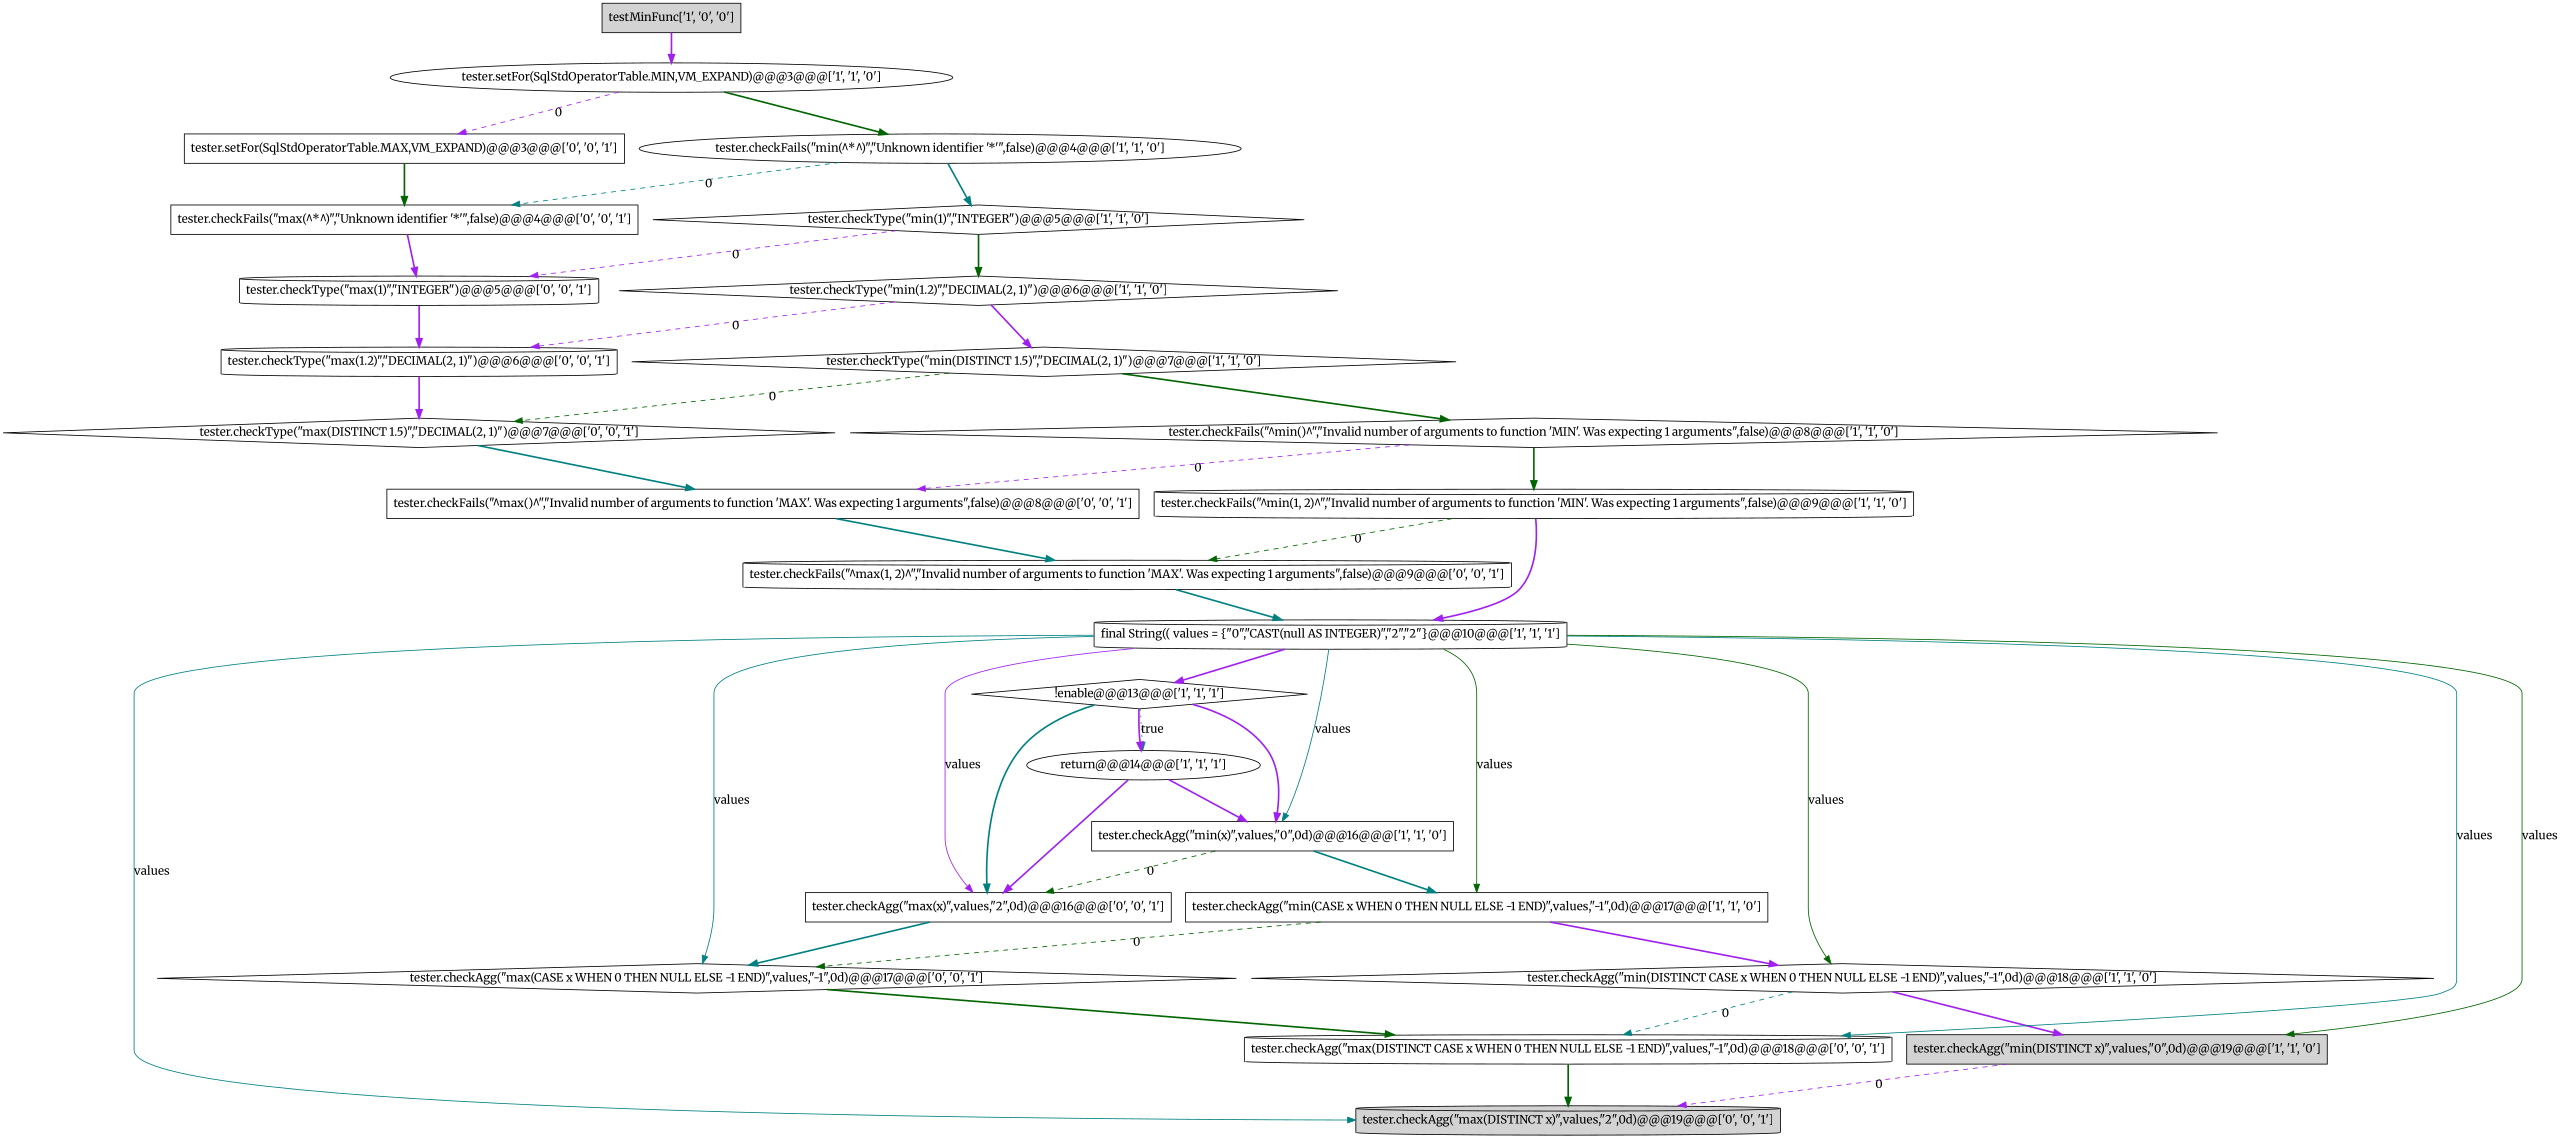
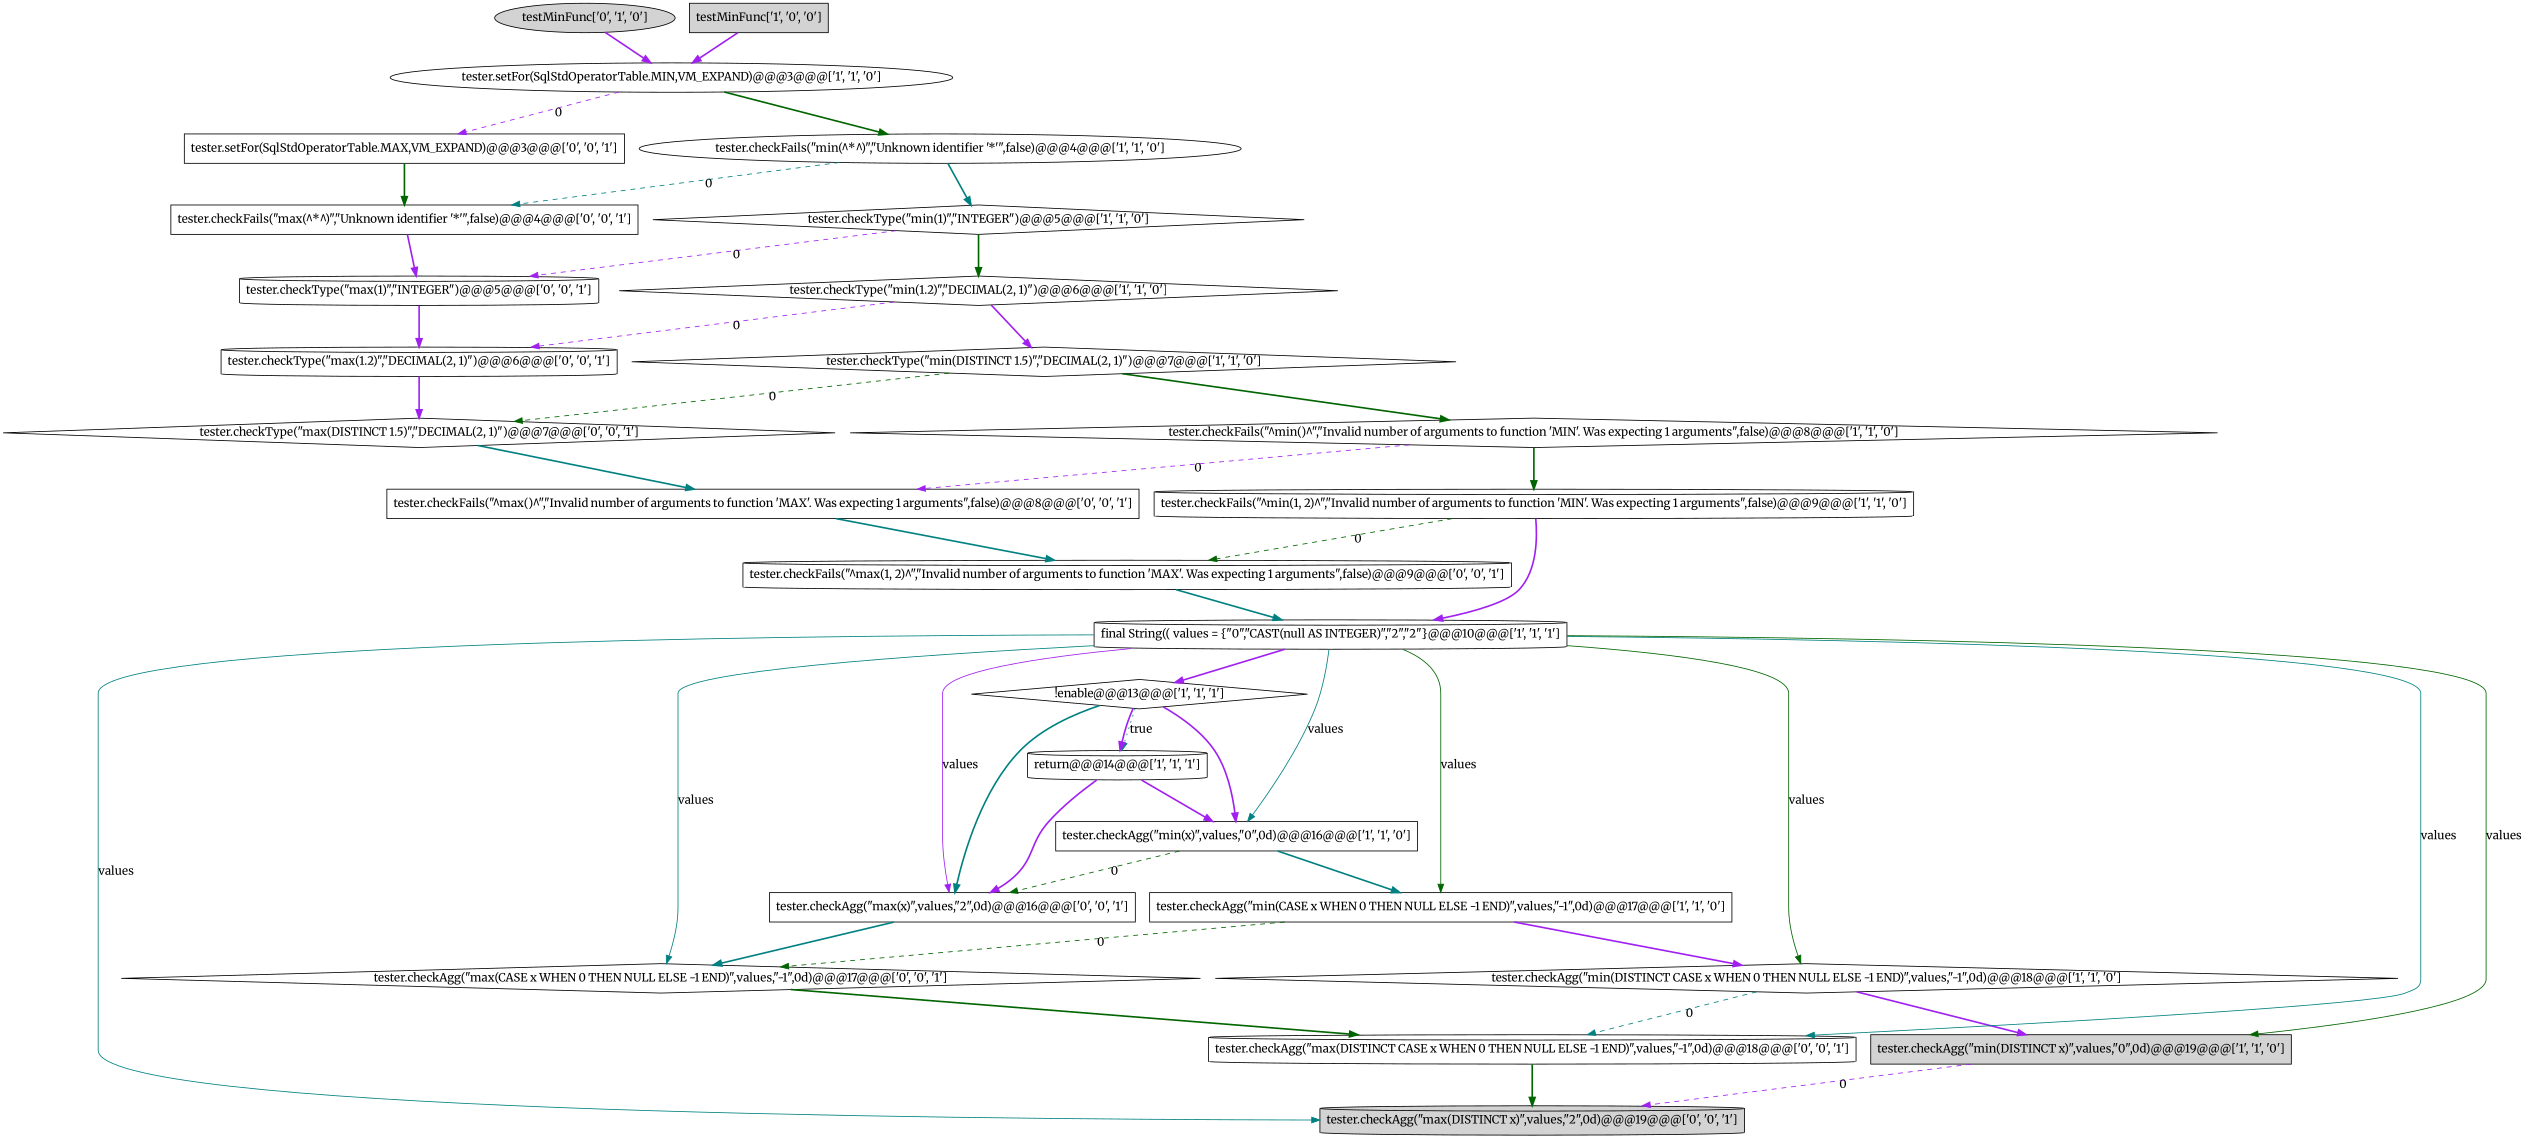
node "testMinFunc['0', '1', '0']": added
node "return@@@14@@@['1', '1', '1']": shape ellipse -> cylinder
